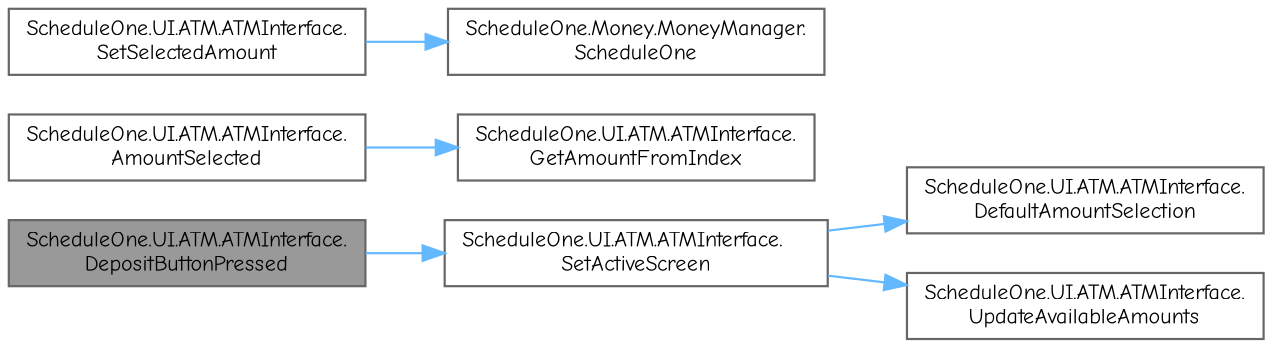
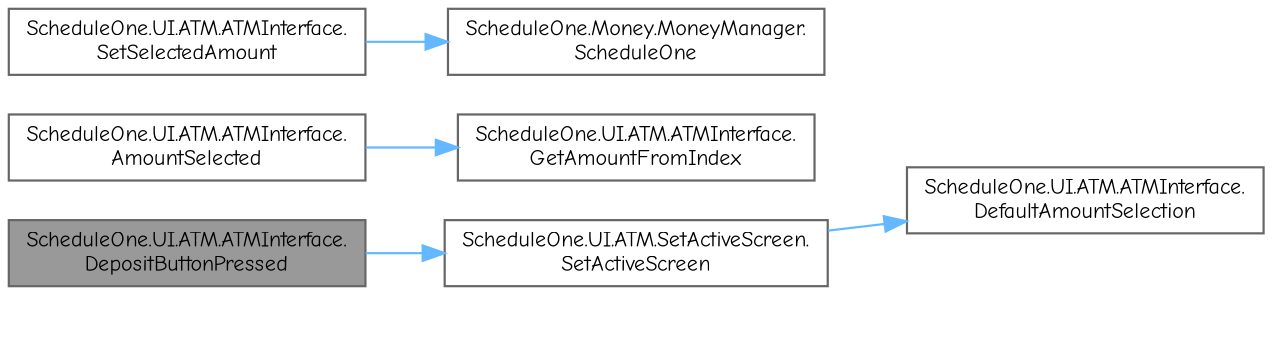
node "ScheduleOne.UI.ATM.ATMInterface. SetActiveScreen": label "ScheduleOne.UI.ATM.ATMInterface. SetActiveScreen" -> "ScheduleOne.UI.ATM.SetActiveScreen. SetActiveScreen"
node "ScheduleOne.UI.ATM.ATMInterface. UpdateAvailableAmounts": removed
